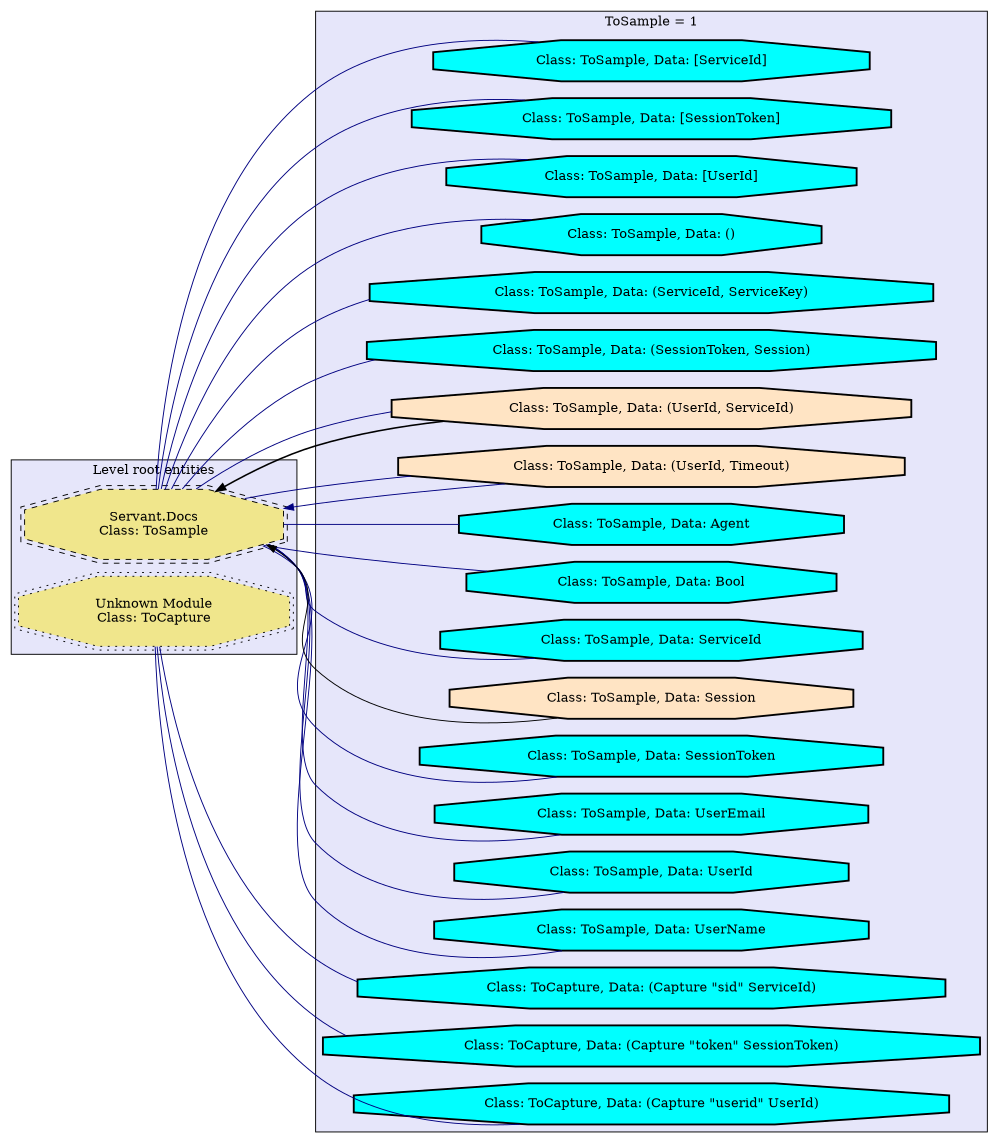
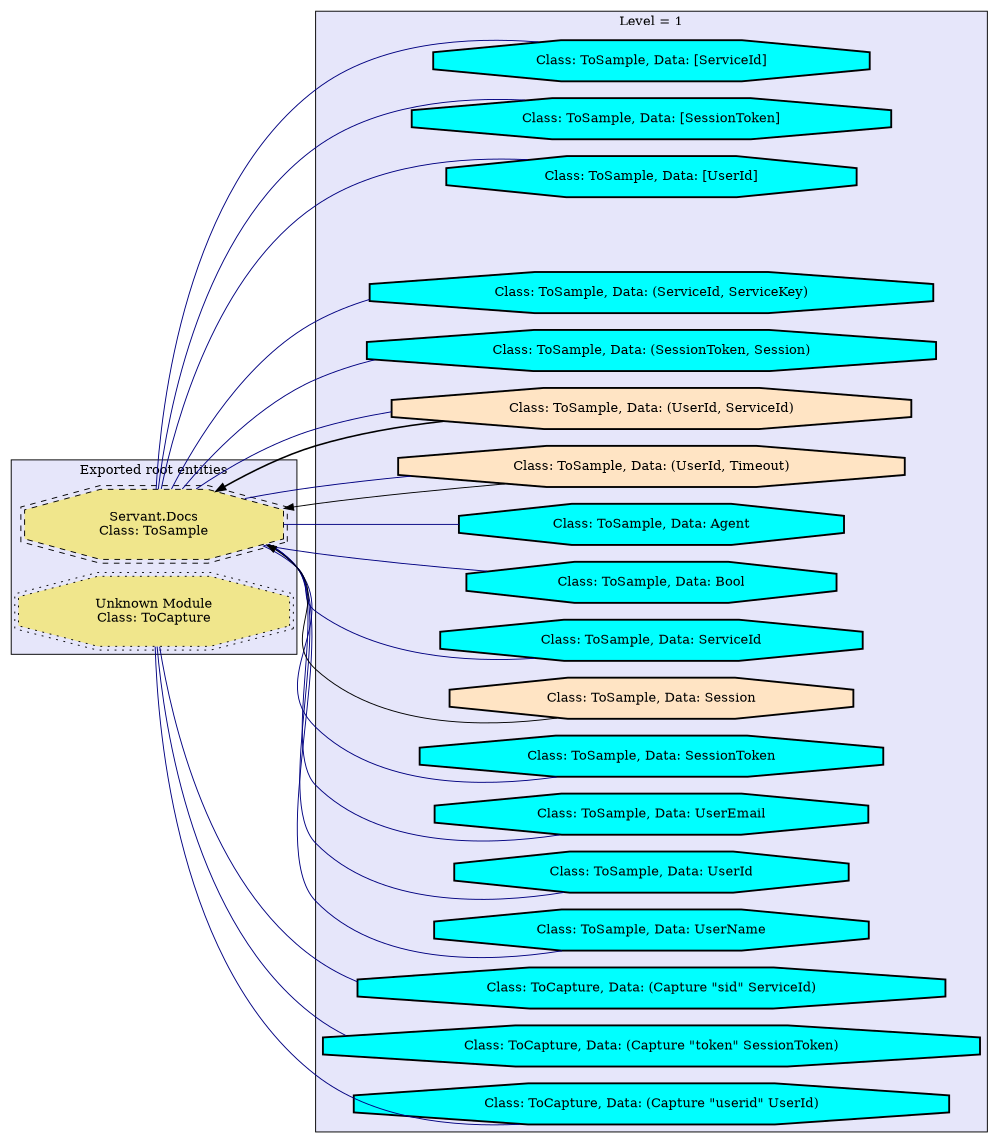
cluster "ToSample = 1": label "ToSample = 1" -> "Level = 1"
node "Class: ToSample, Data: ()": removed
cluster "Level root entities": label "Level root entities" -> "Exported root entities"
edge "Class: ToSample, Data: (UserId, Timeout)" -> "Servant.Docs Class: ToSample": color navy -> black
